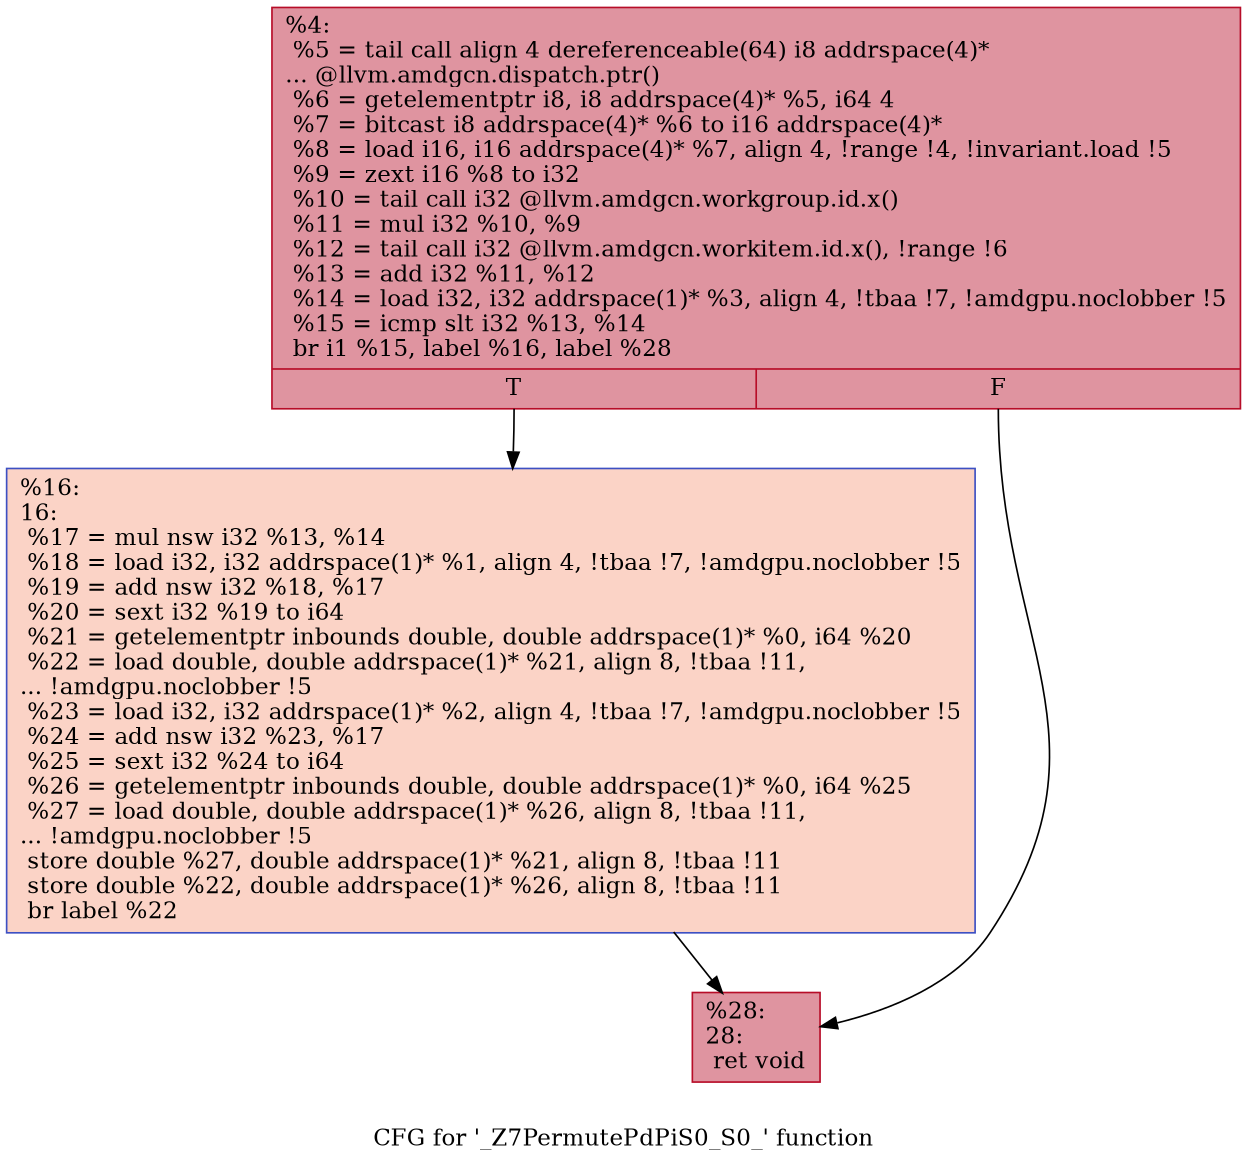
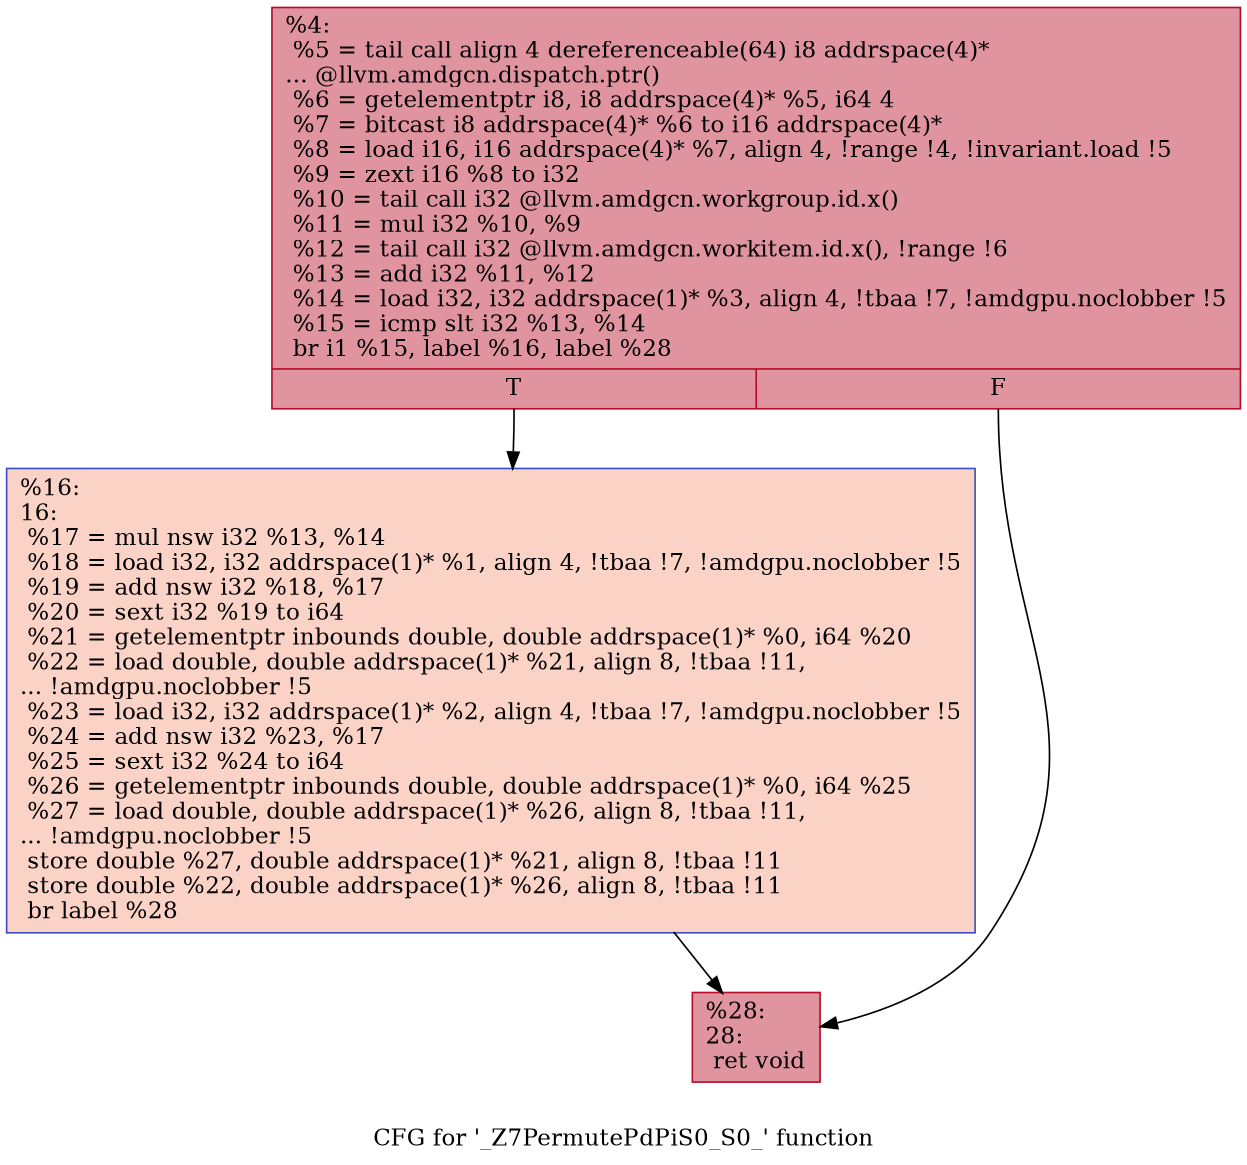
node "%16:": text "br label %22" -> "br label %28"
